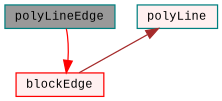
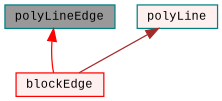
edge "polyLineEdge" -> "blockEdge": reversed
